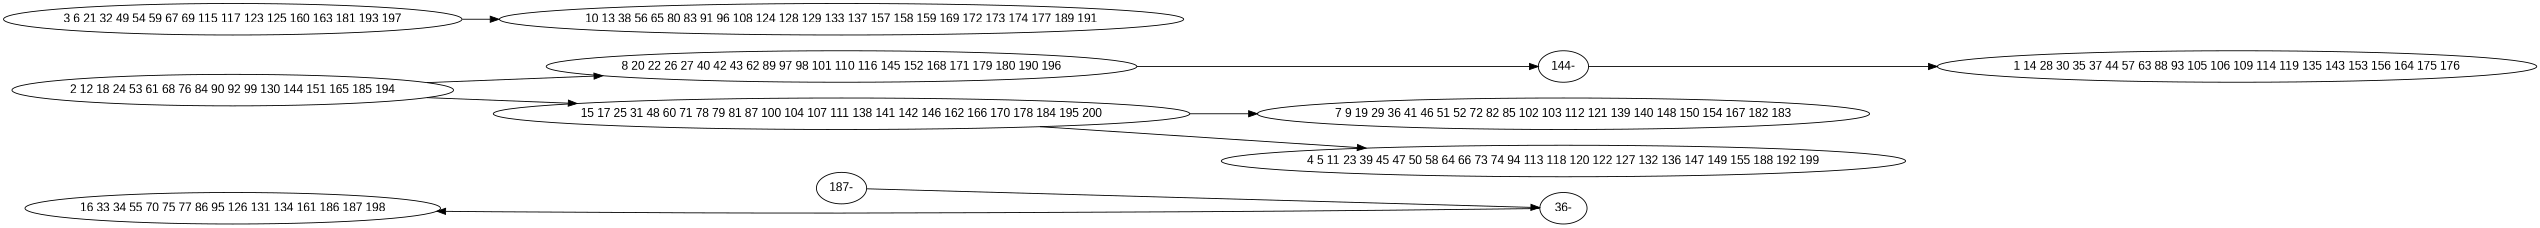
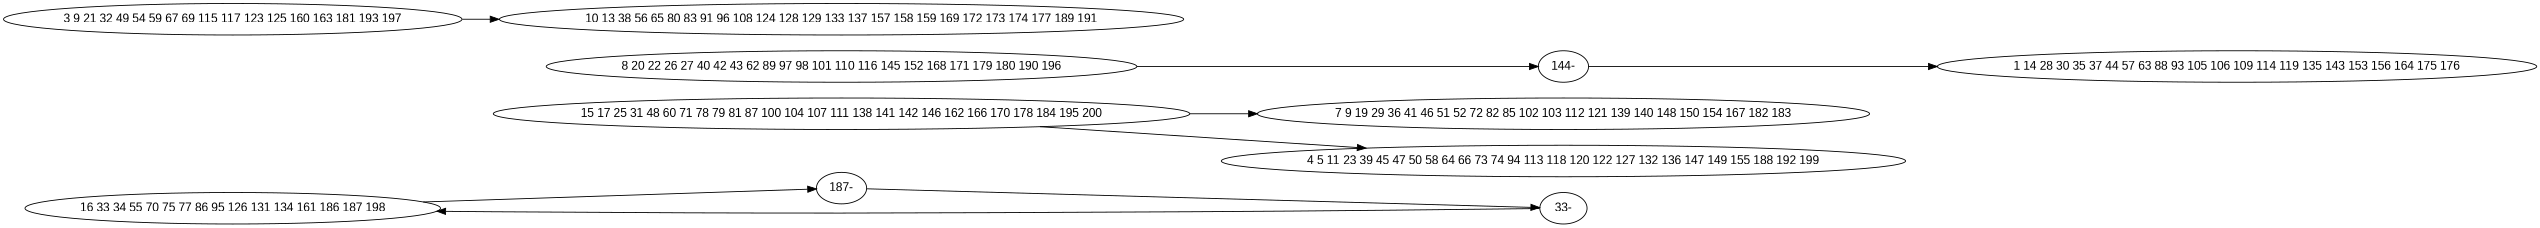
node "3 6 21 32 49 54 59 67 69 115 117 123 125 160 163 181 193 197": label "3 6 21 32 49 54 59 67 69 115 117 123 125 160 163 181 193 197" -> "3 9 21 32 49 54 59 67 69 115 117 123 125 160 163 181 193 197"
node "2 12 18 24 53 61 68 76 84 90 92 99 130 144 151 165 185 194": removed
edge "16 33 34 55 70 75 77 86 95 126 131 134 161 186 187 198" -> "187-": added
node "36-": label "36-" -> "33-"
